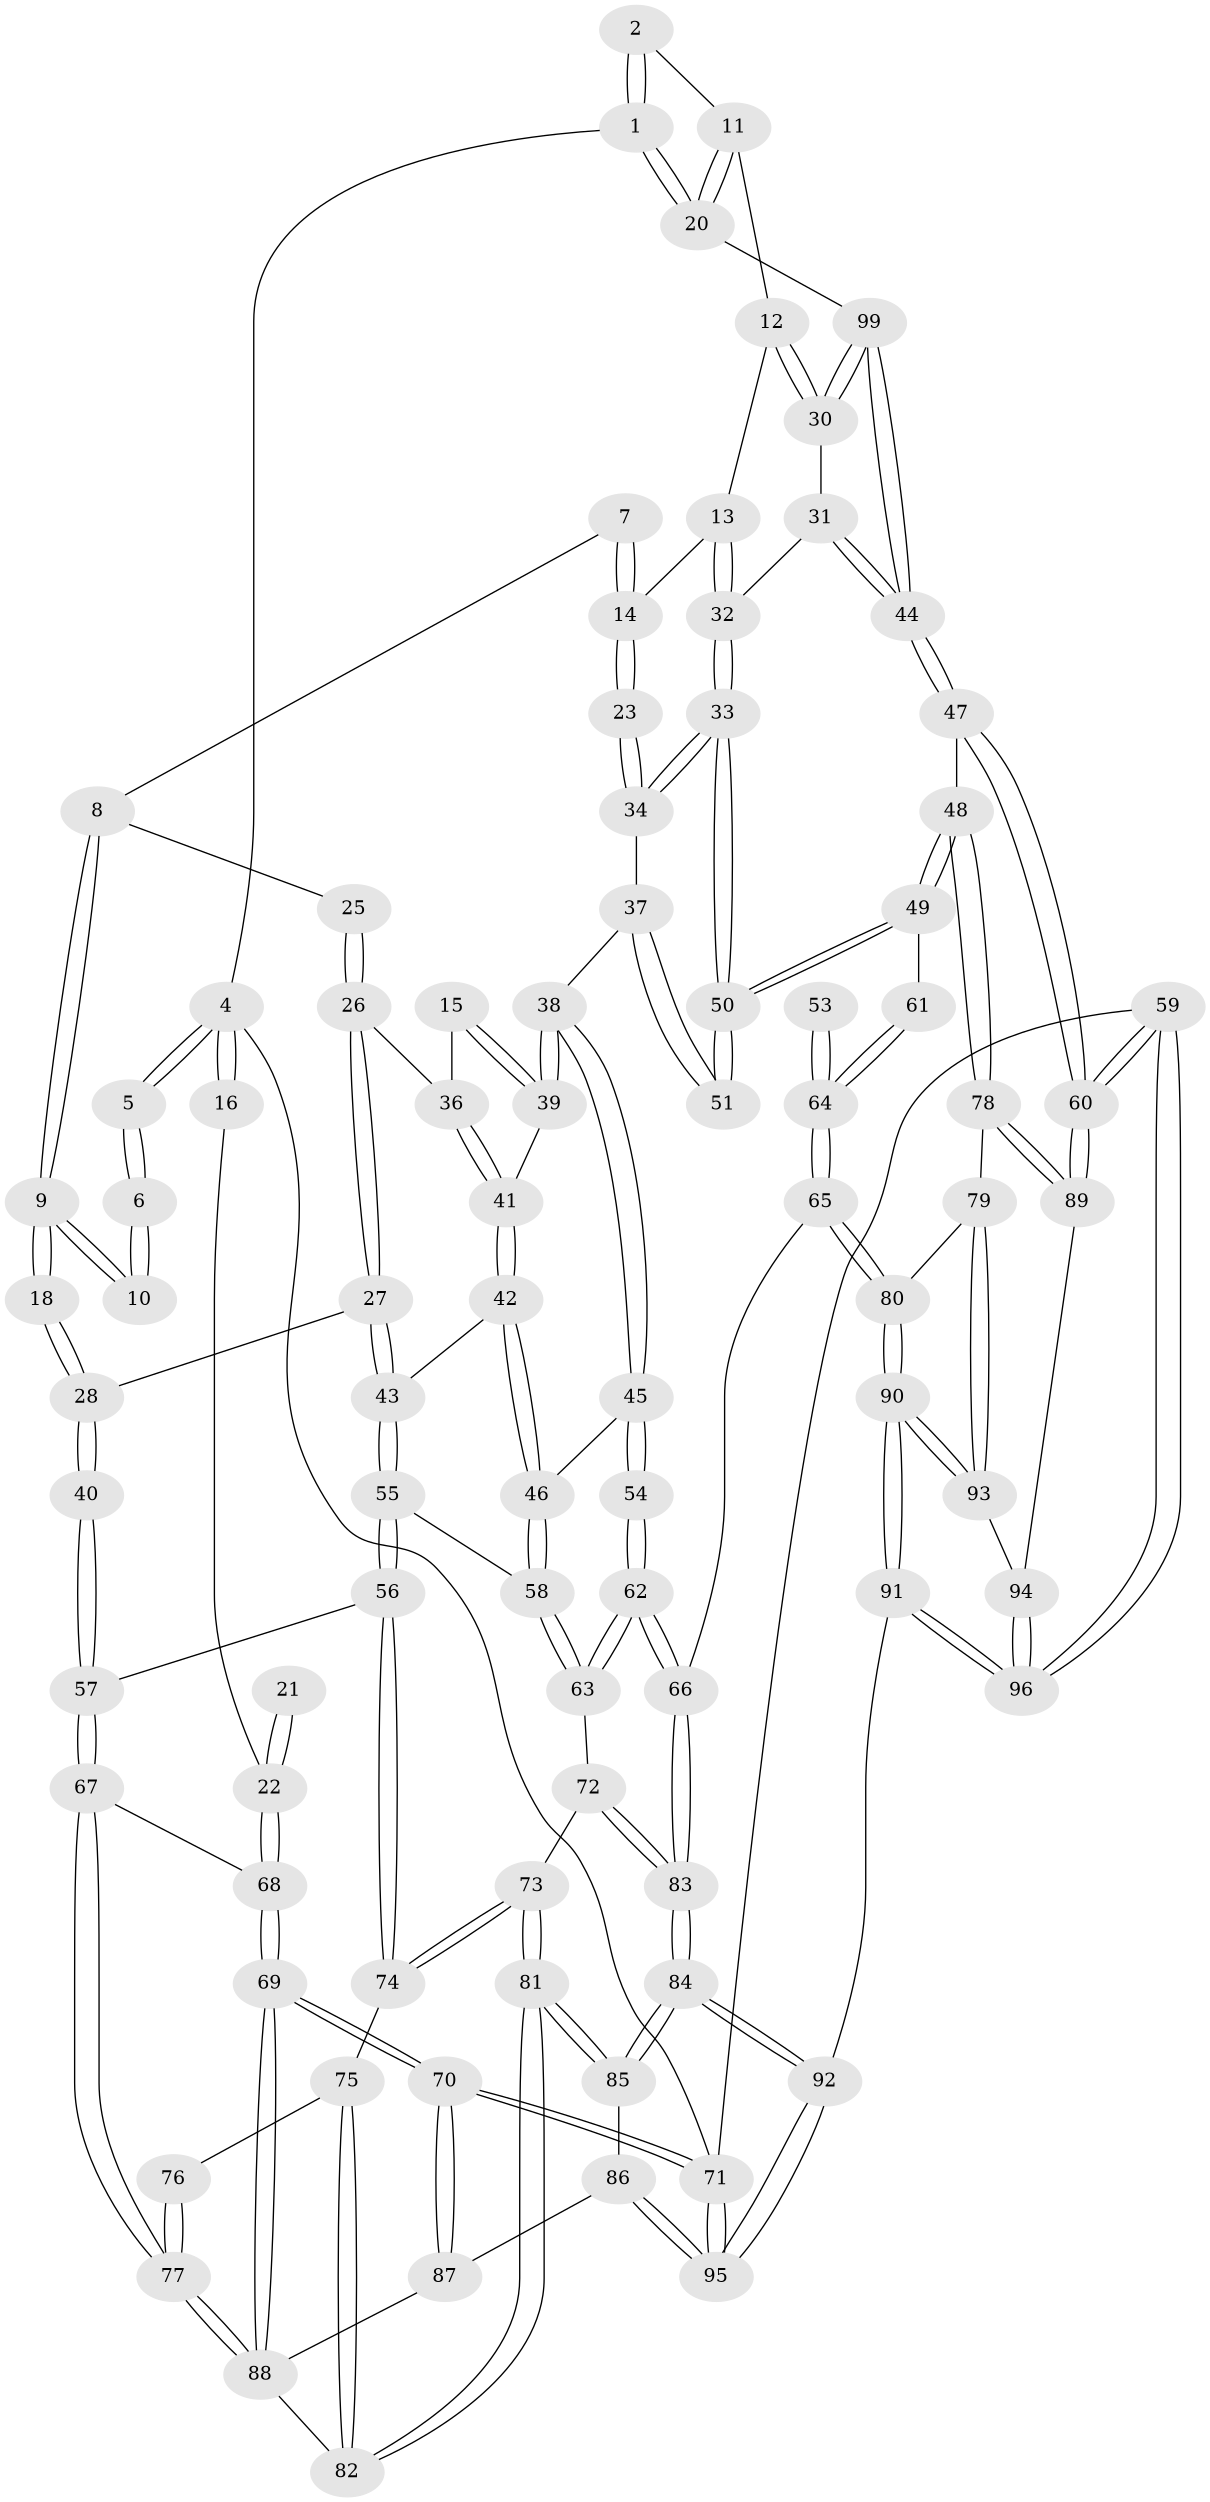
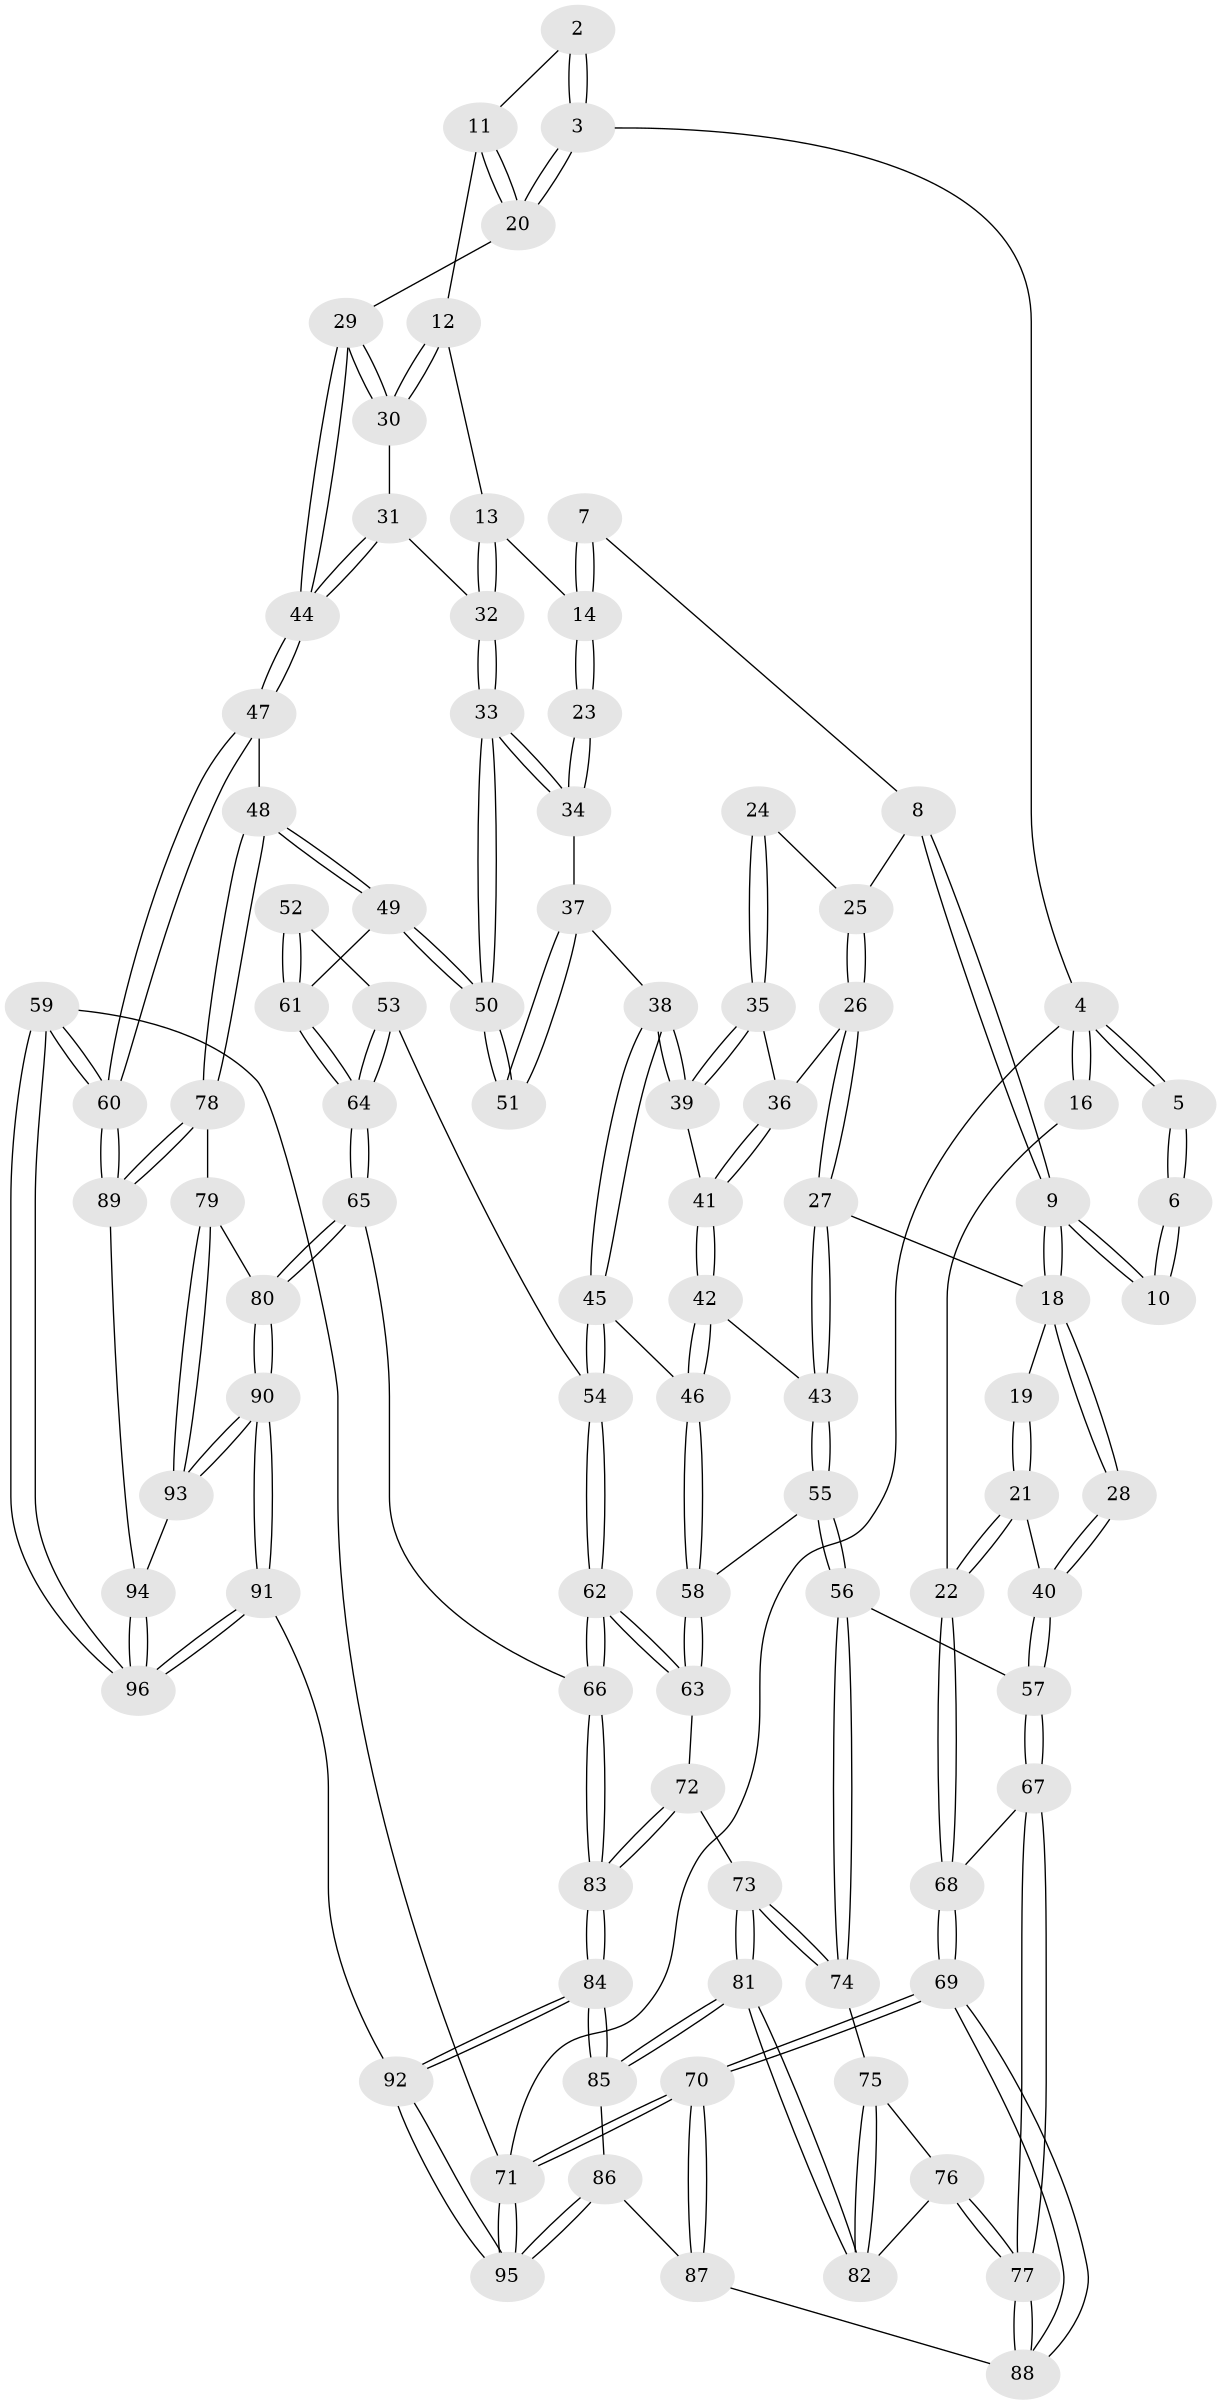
node "1": label "1" -> "3"
node "99": label "99" -> "29"
node "24": added
node "52": added
node "15": label "15" -> "35"
edge "53" -- "54": added
edge "27" -- "28": now "27" -- "18"
node "19": added
edge "21" -- "40": added
edge "88" -- "82": now "76" -- "82"
